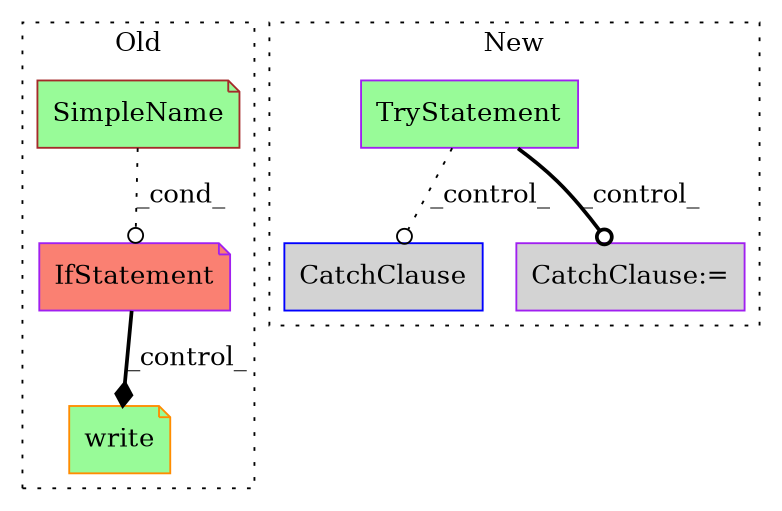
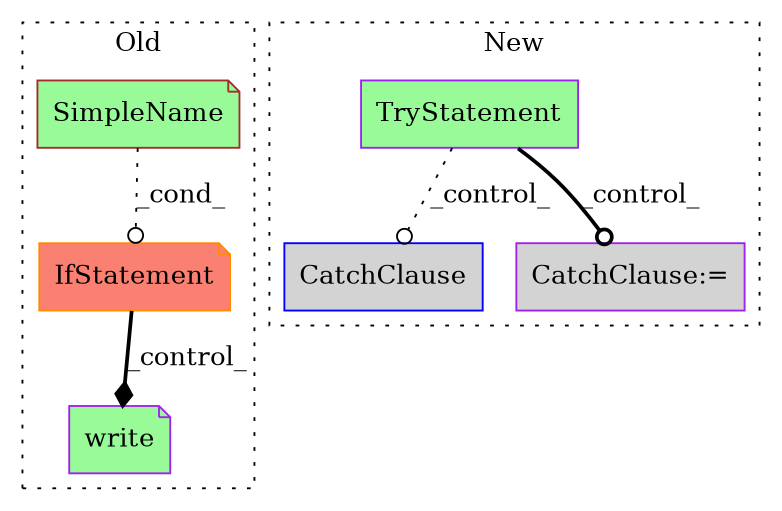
node "IfStatement": color purple -> darkorange
node "write": color darkorange -> purple
